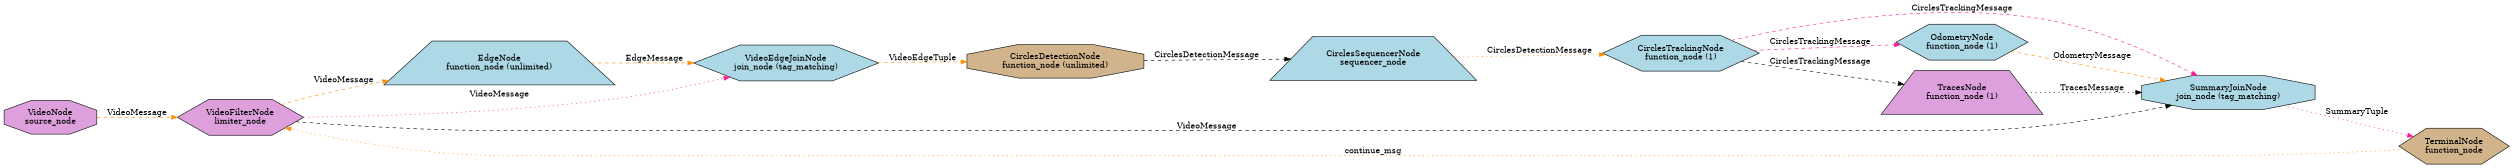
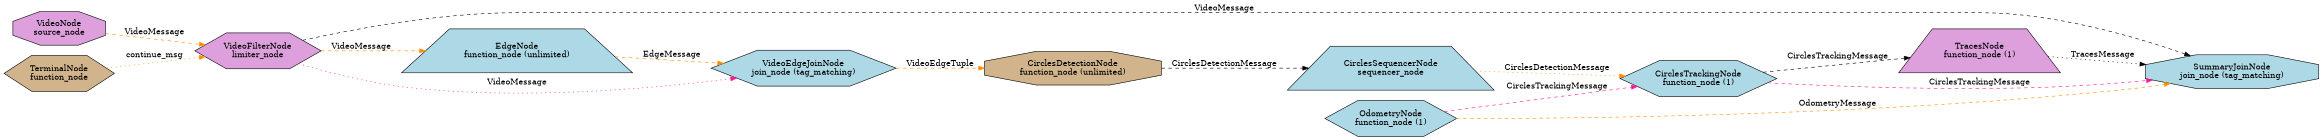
edge "CirclesTrackingNode function_node (1)" -> "OdometryNode function_node (1)": reversed
edge "SummaryJoinNode join_node (tag_matching)" -> "TerminalNode function_node": removed, label "SummaryTuple"
